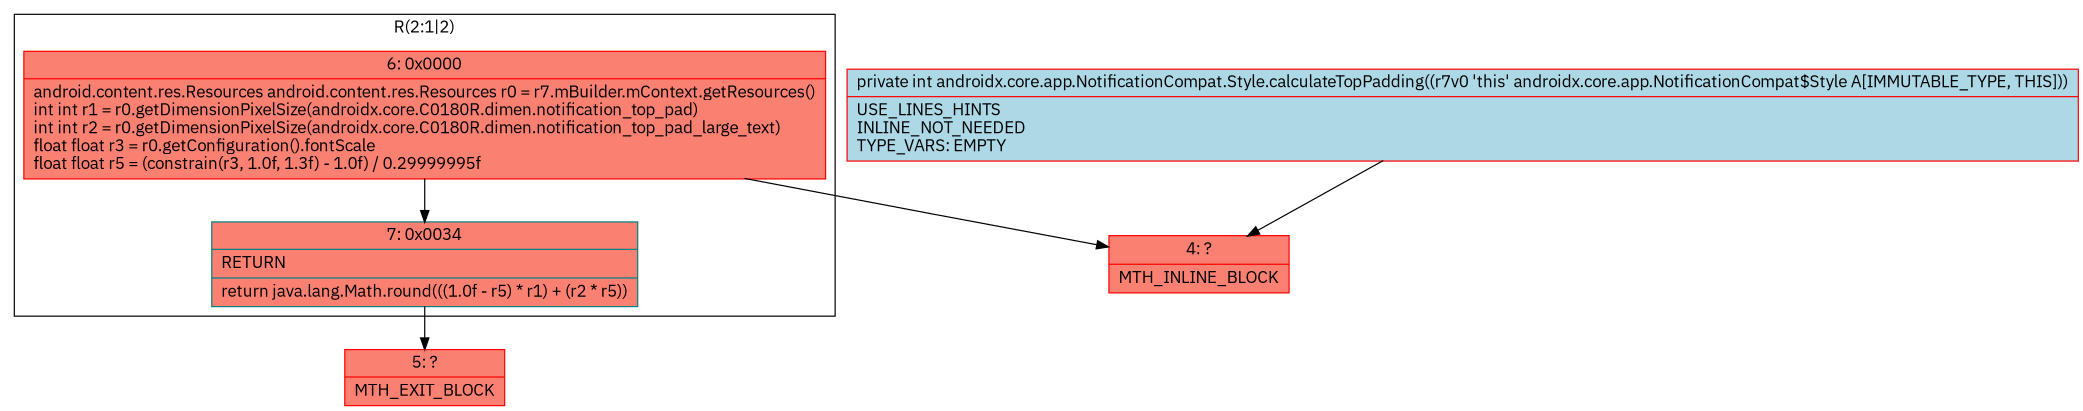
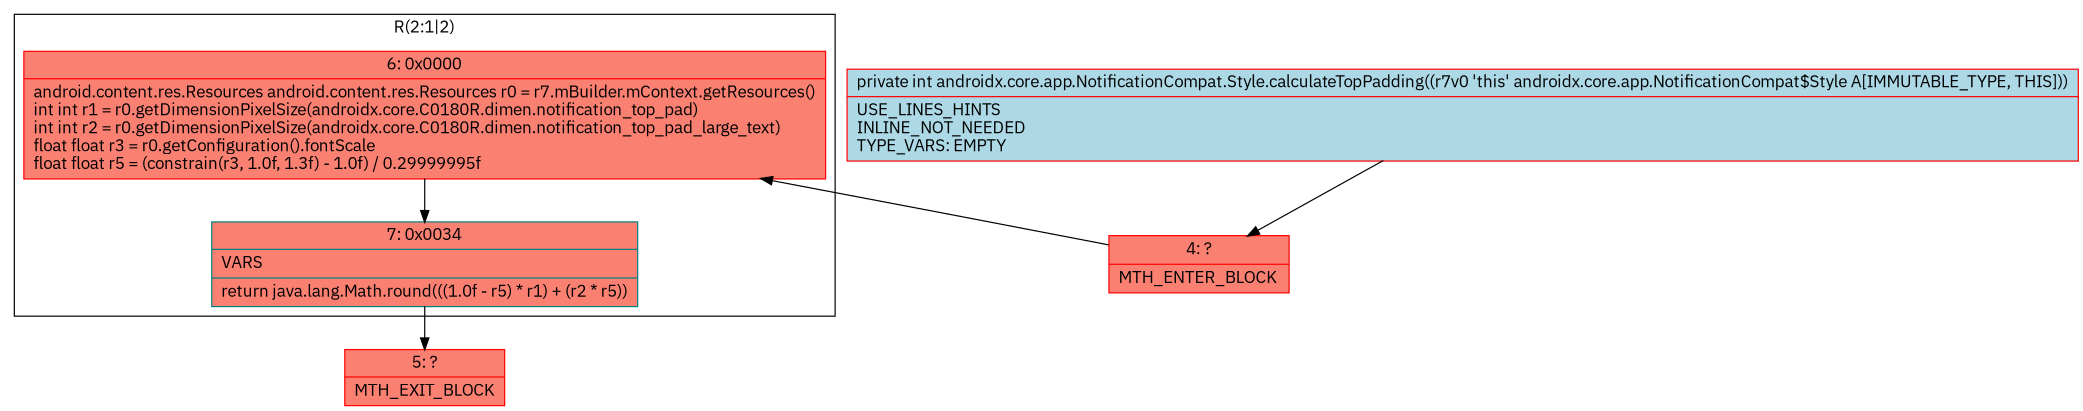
edge "6: 0x0000" -> "4: ?": reversed
node "7: 0x0034": text "RETURN" -> "VARS"
node "4: ?": text "MTH_INLINE_BLOCK" -> "MTH_ENTER_BLOCK"
